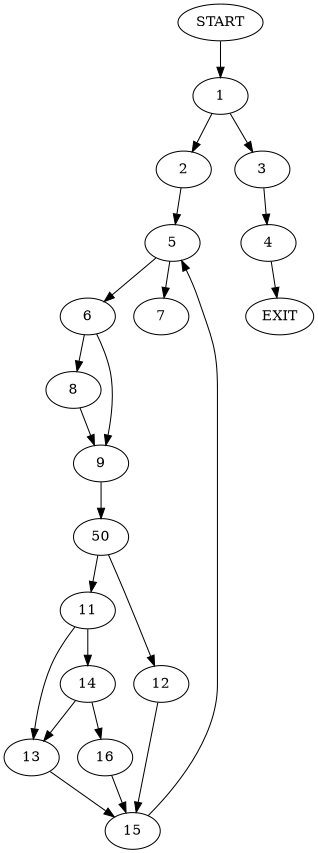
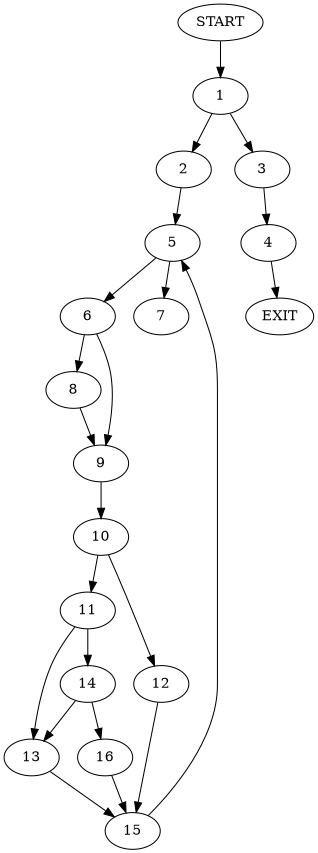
node "50": label "50" -> "10"
